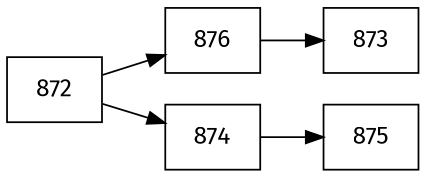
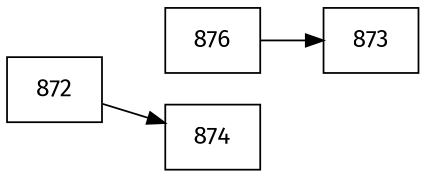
edge "872" -> "876": removed
node "875": removed
